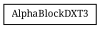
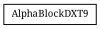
node "AlphaBlockDXT3": label "AlphaBlockDXT3" -> "AlphaBlockDXT9"
